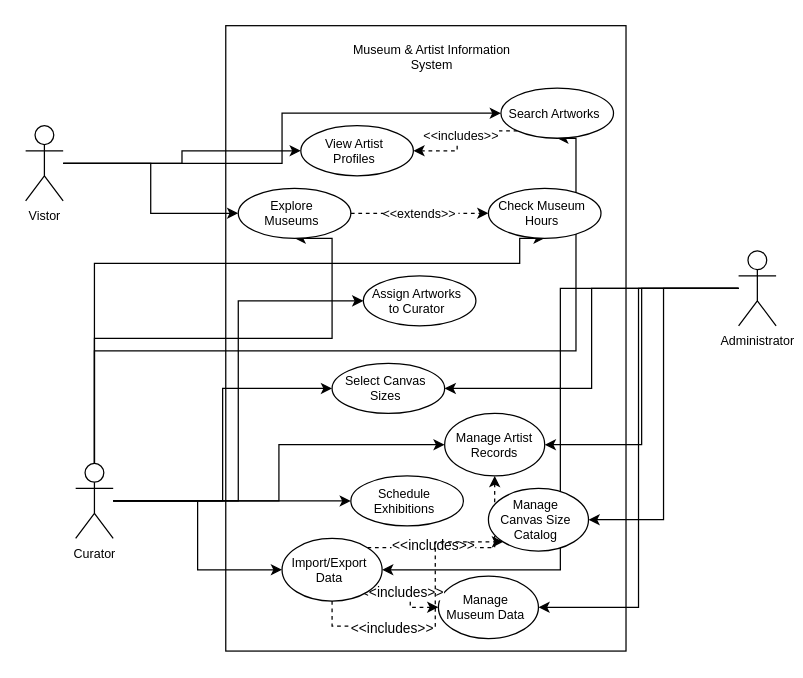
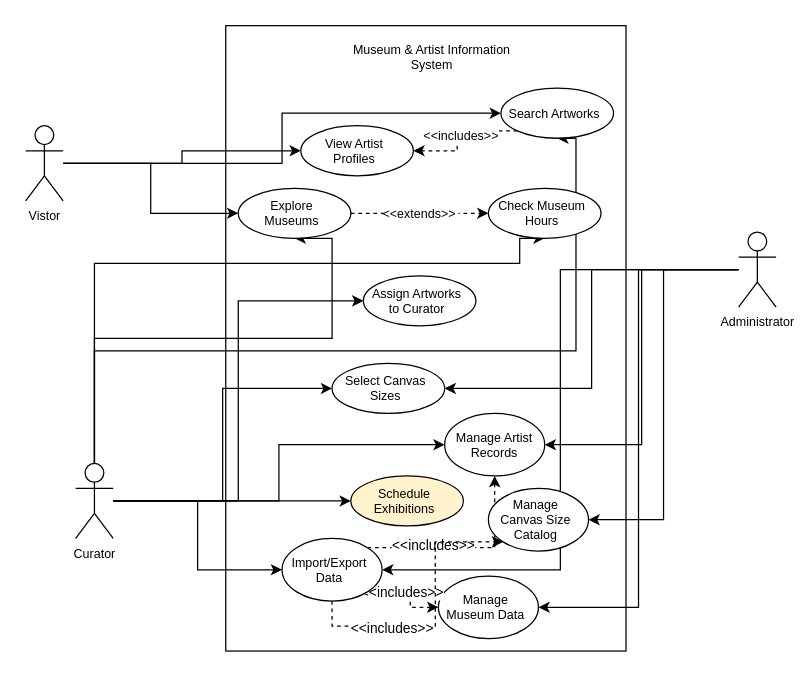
node "Administrator": moved (757, 288) -> (757, 269)
node "Schedule Exhibitions": fillcolor #ffffff -> #fff2cc
